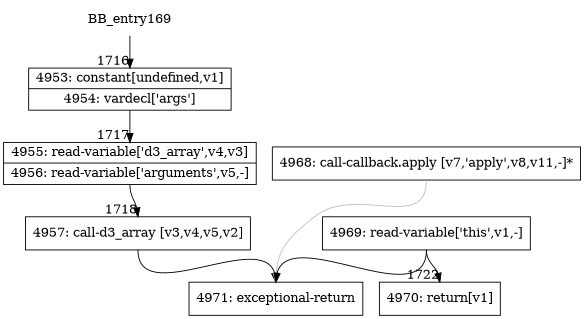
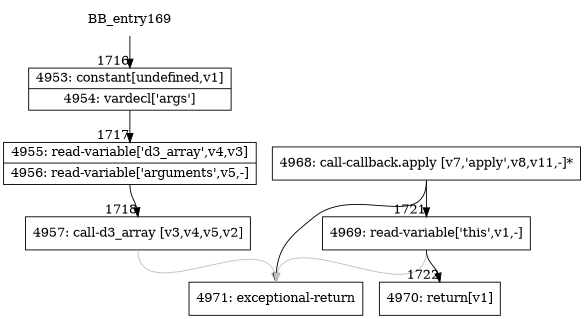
edge "4968: call-callback.apply [v7,'apply',v8,v11,-]*" -> "4969: read-variable['this',v1,-]": added
edge "4968: call-callback.apply [v7,'apply',v8,v11,-]*" -> "4971: exceptional-return": color gray -> black
edge "4957: call-d3_array [v3,v4,v5,v2]" -> "4971: exceptional-return": color black -> gray
edge "4969: read-variable['this',v1,-]" -> "4971: exceptional-return": color black -> gray
